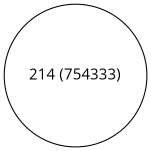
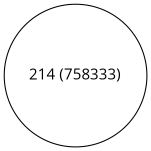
node "214 (754333)": label "214 (754333)" -> "214 (758333)"
